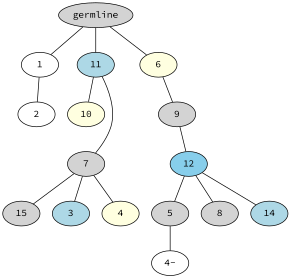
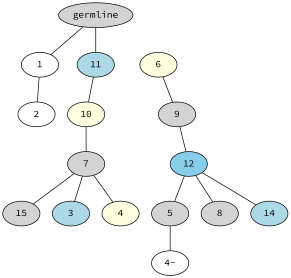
edge "germline" -- "6": removed
edge "11" -- "7": now "10" -- "7"
